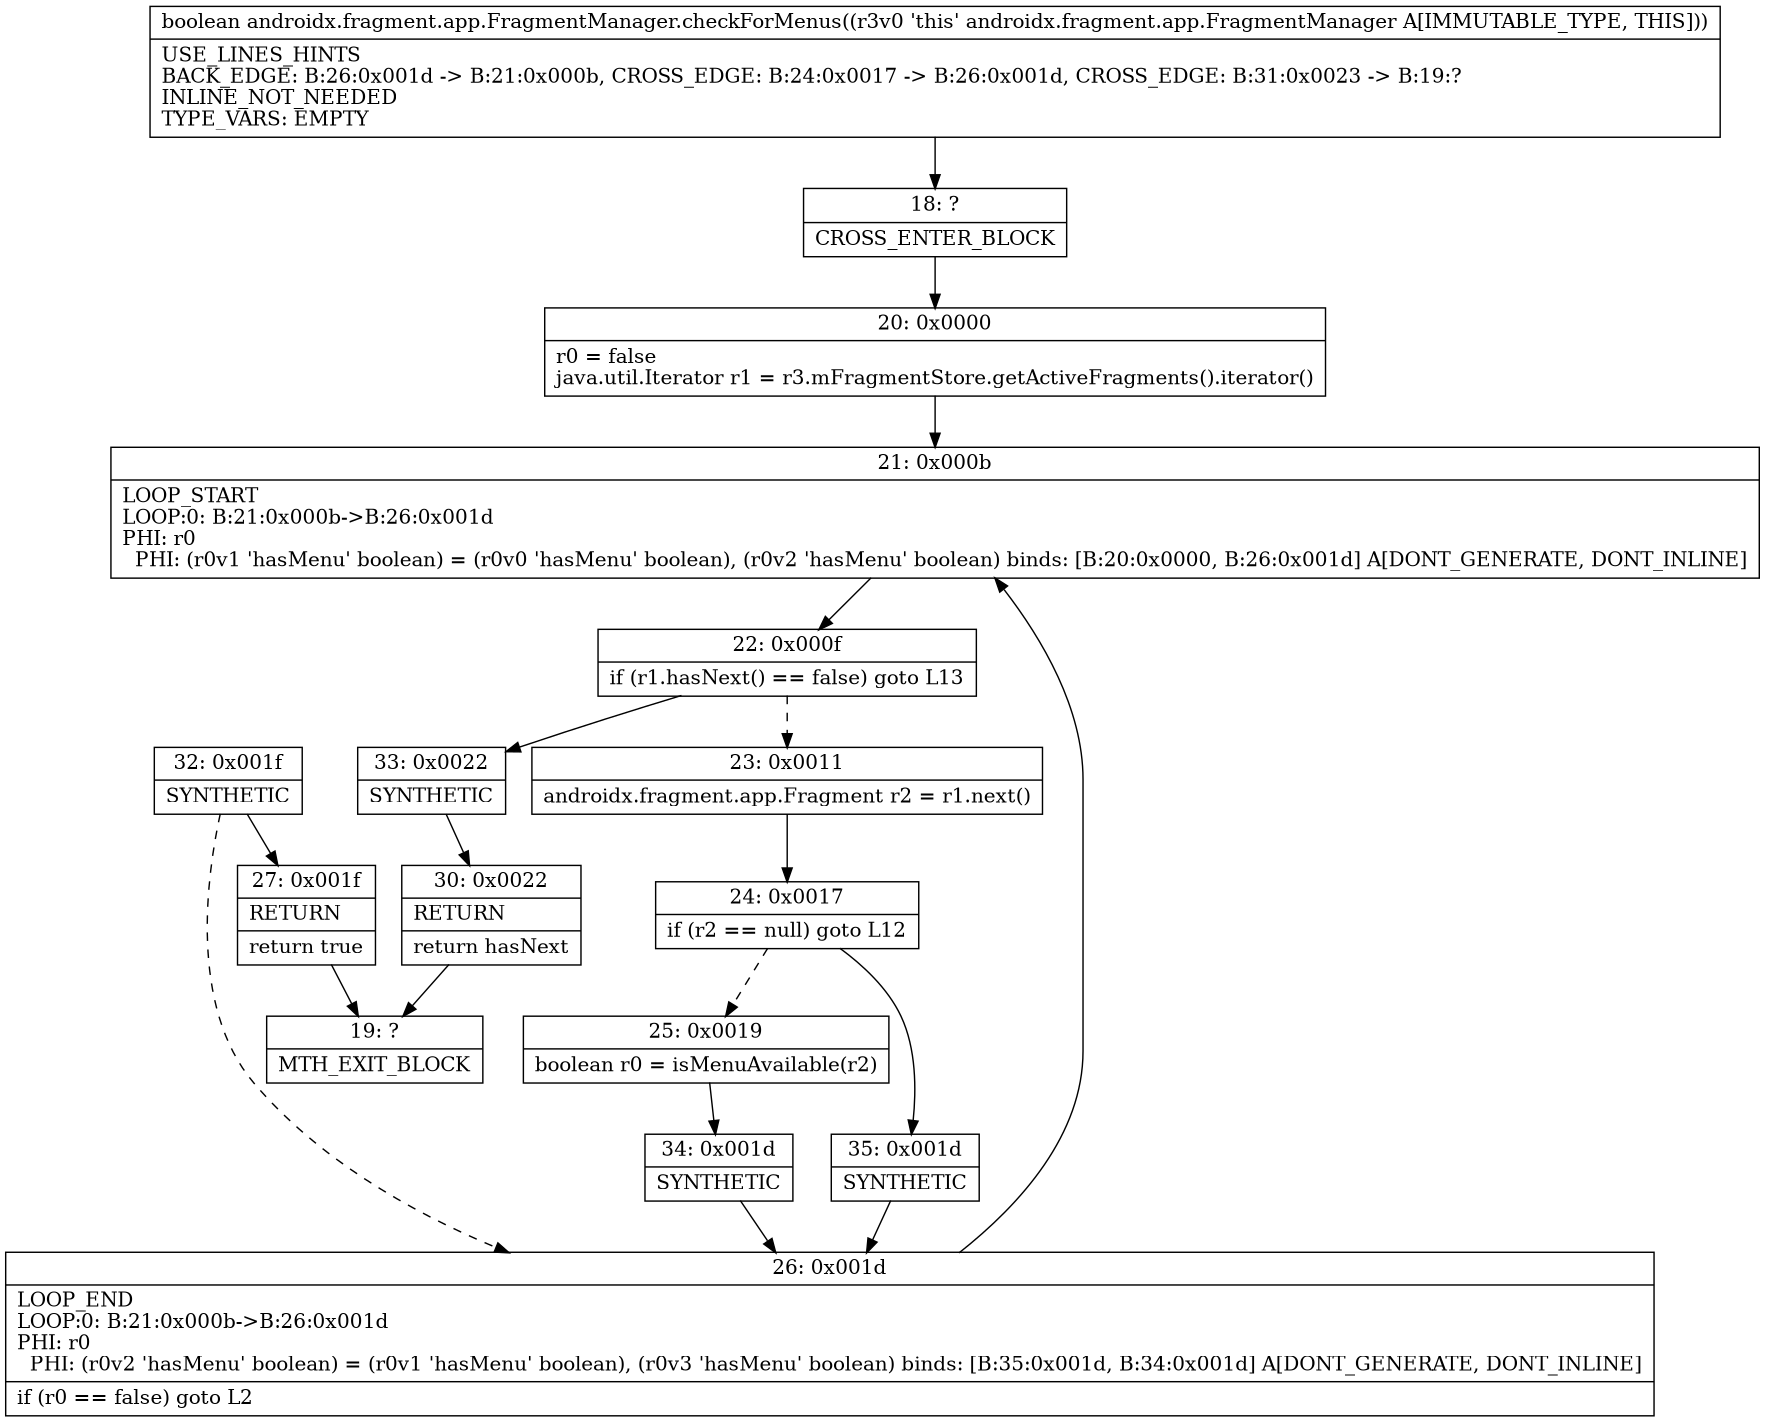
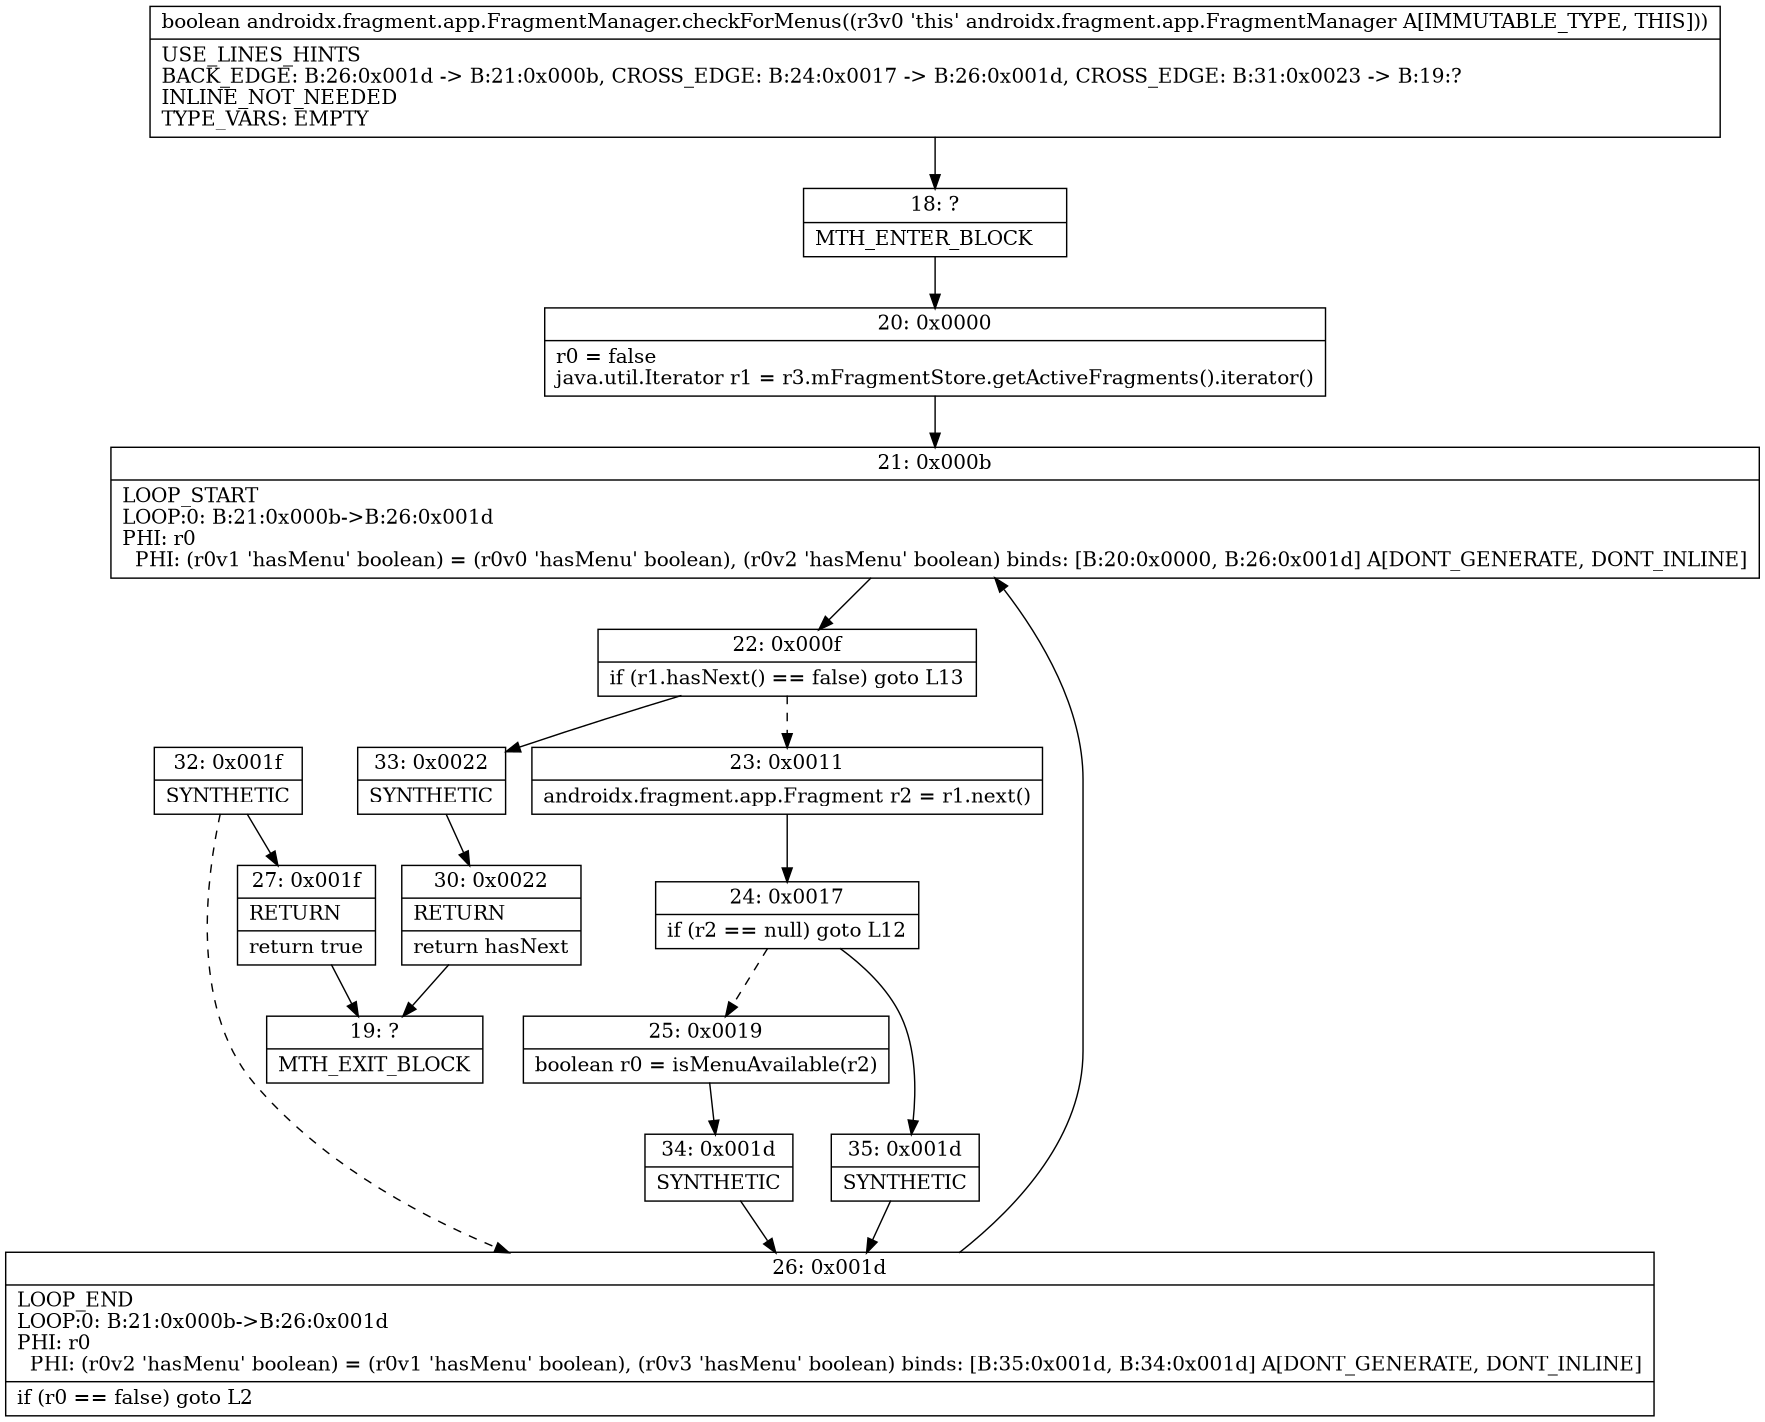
node "18: ?": text "CROSS_ENTER_BLOCK" -> "MTH_ENTER_BLOCK"
